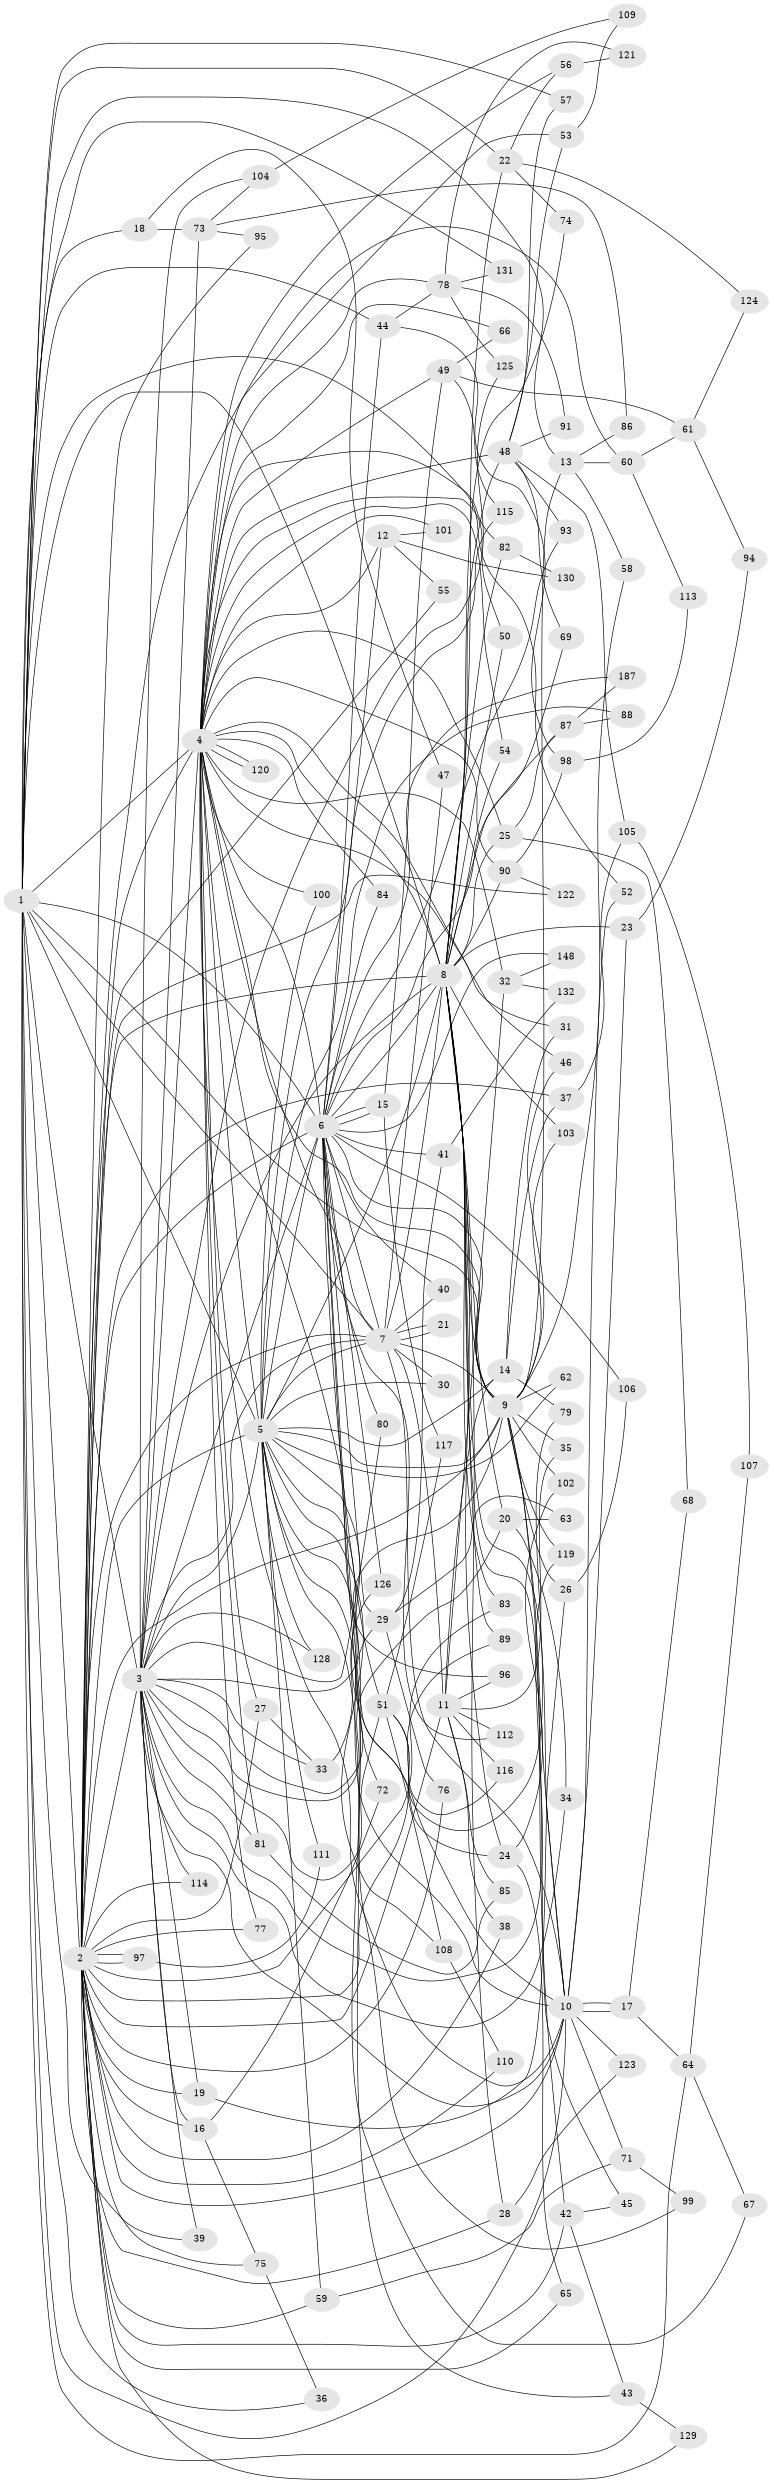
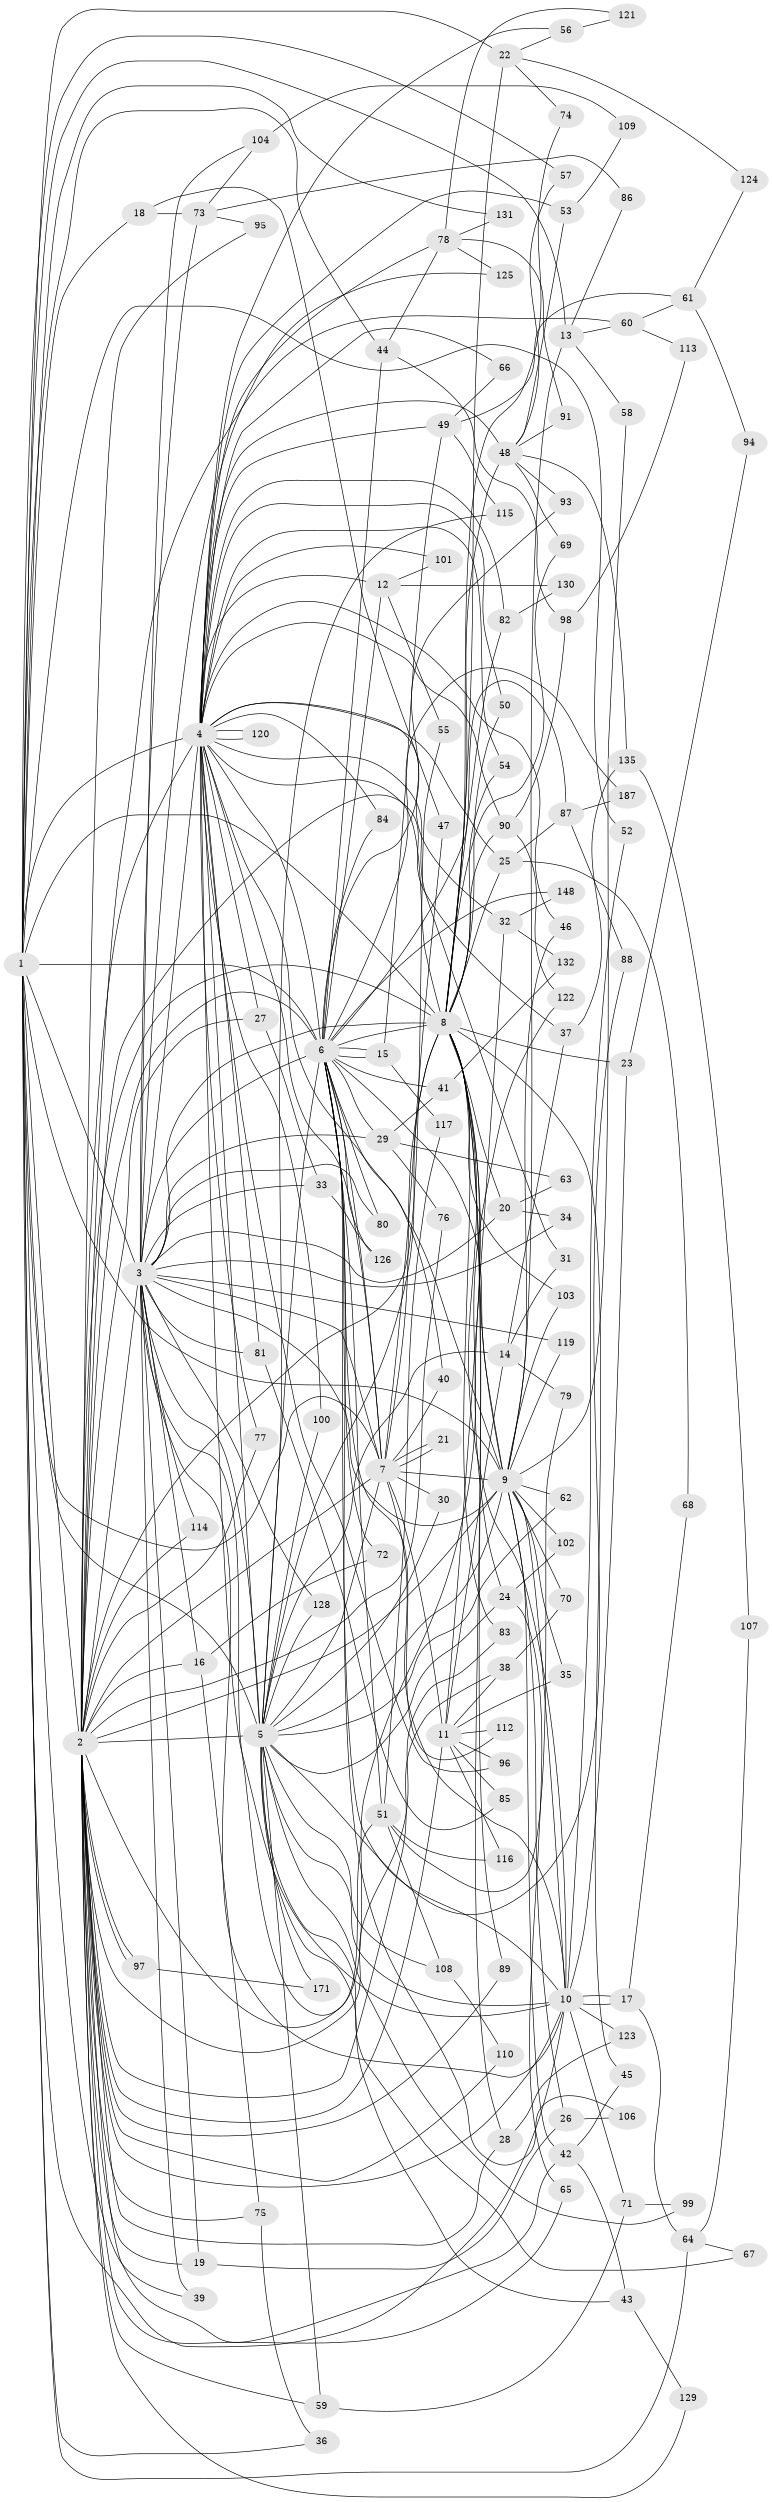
node "105": label "105" -> "135"
node "70": added
node "111": label "111" -> "171"
